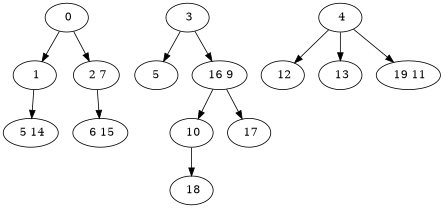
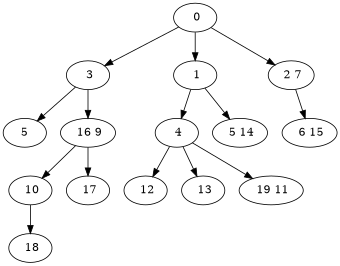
edge "0" -> "3": added
edge "1" -> "4": added
